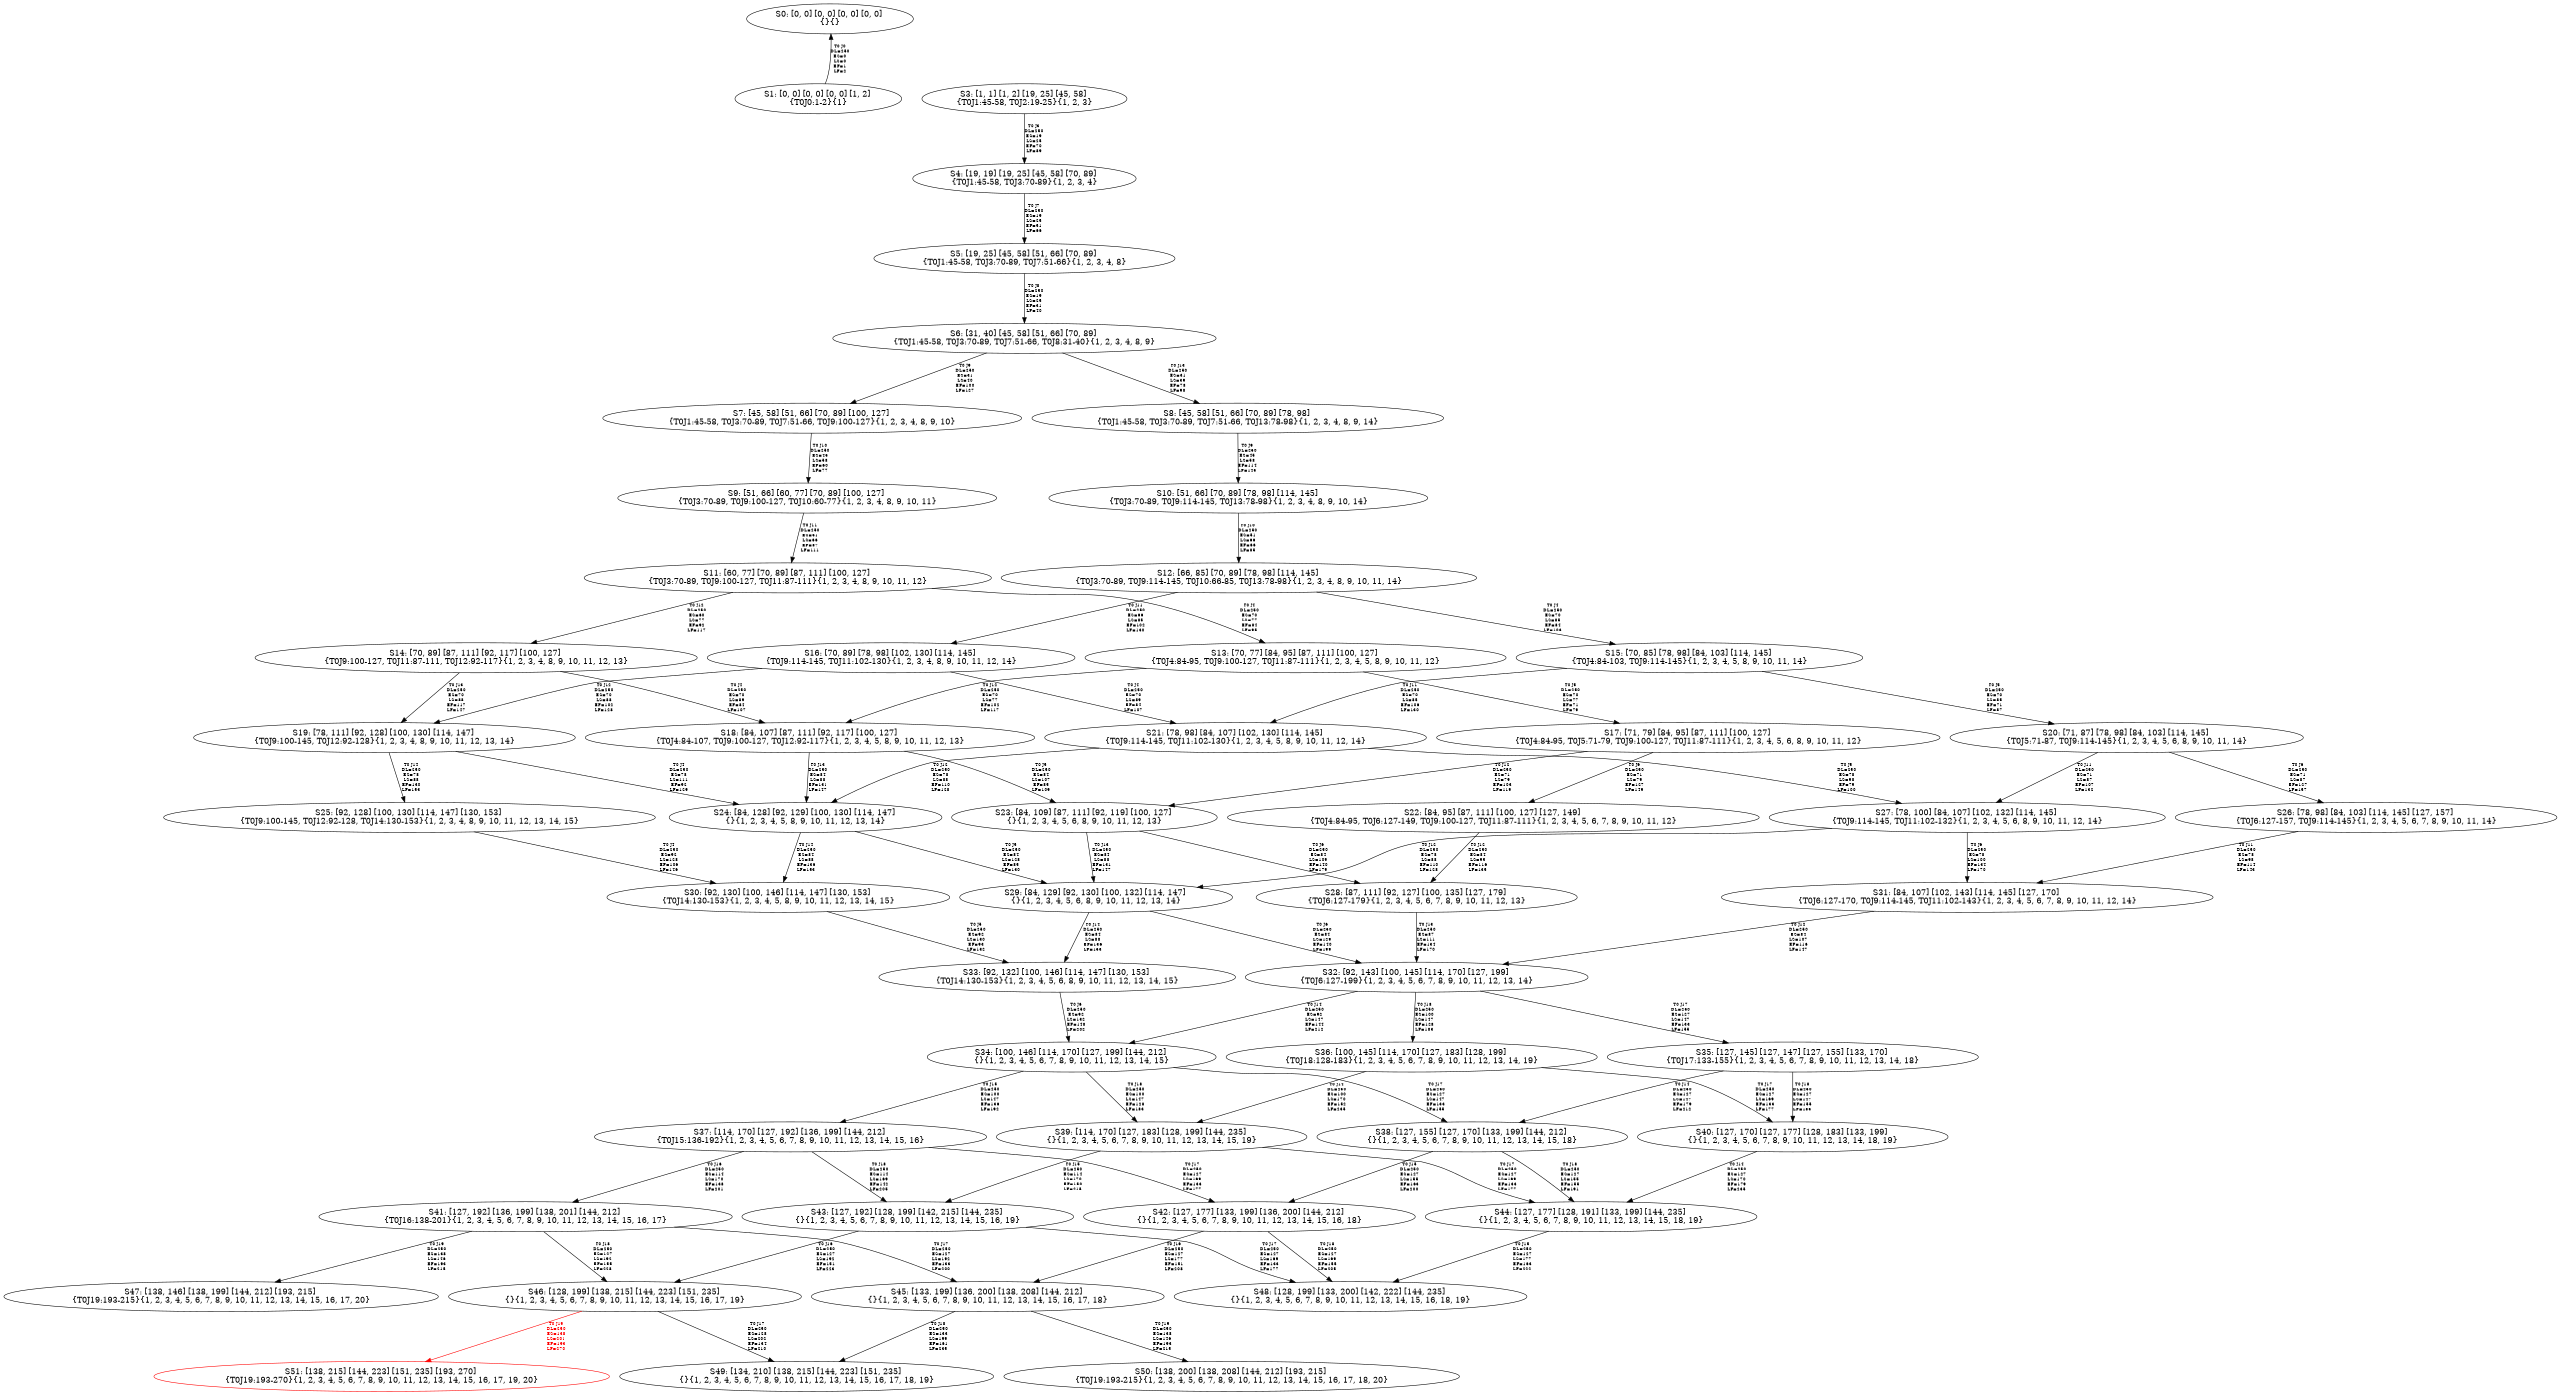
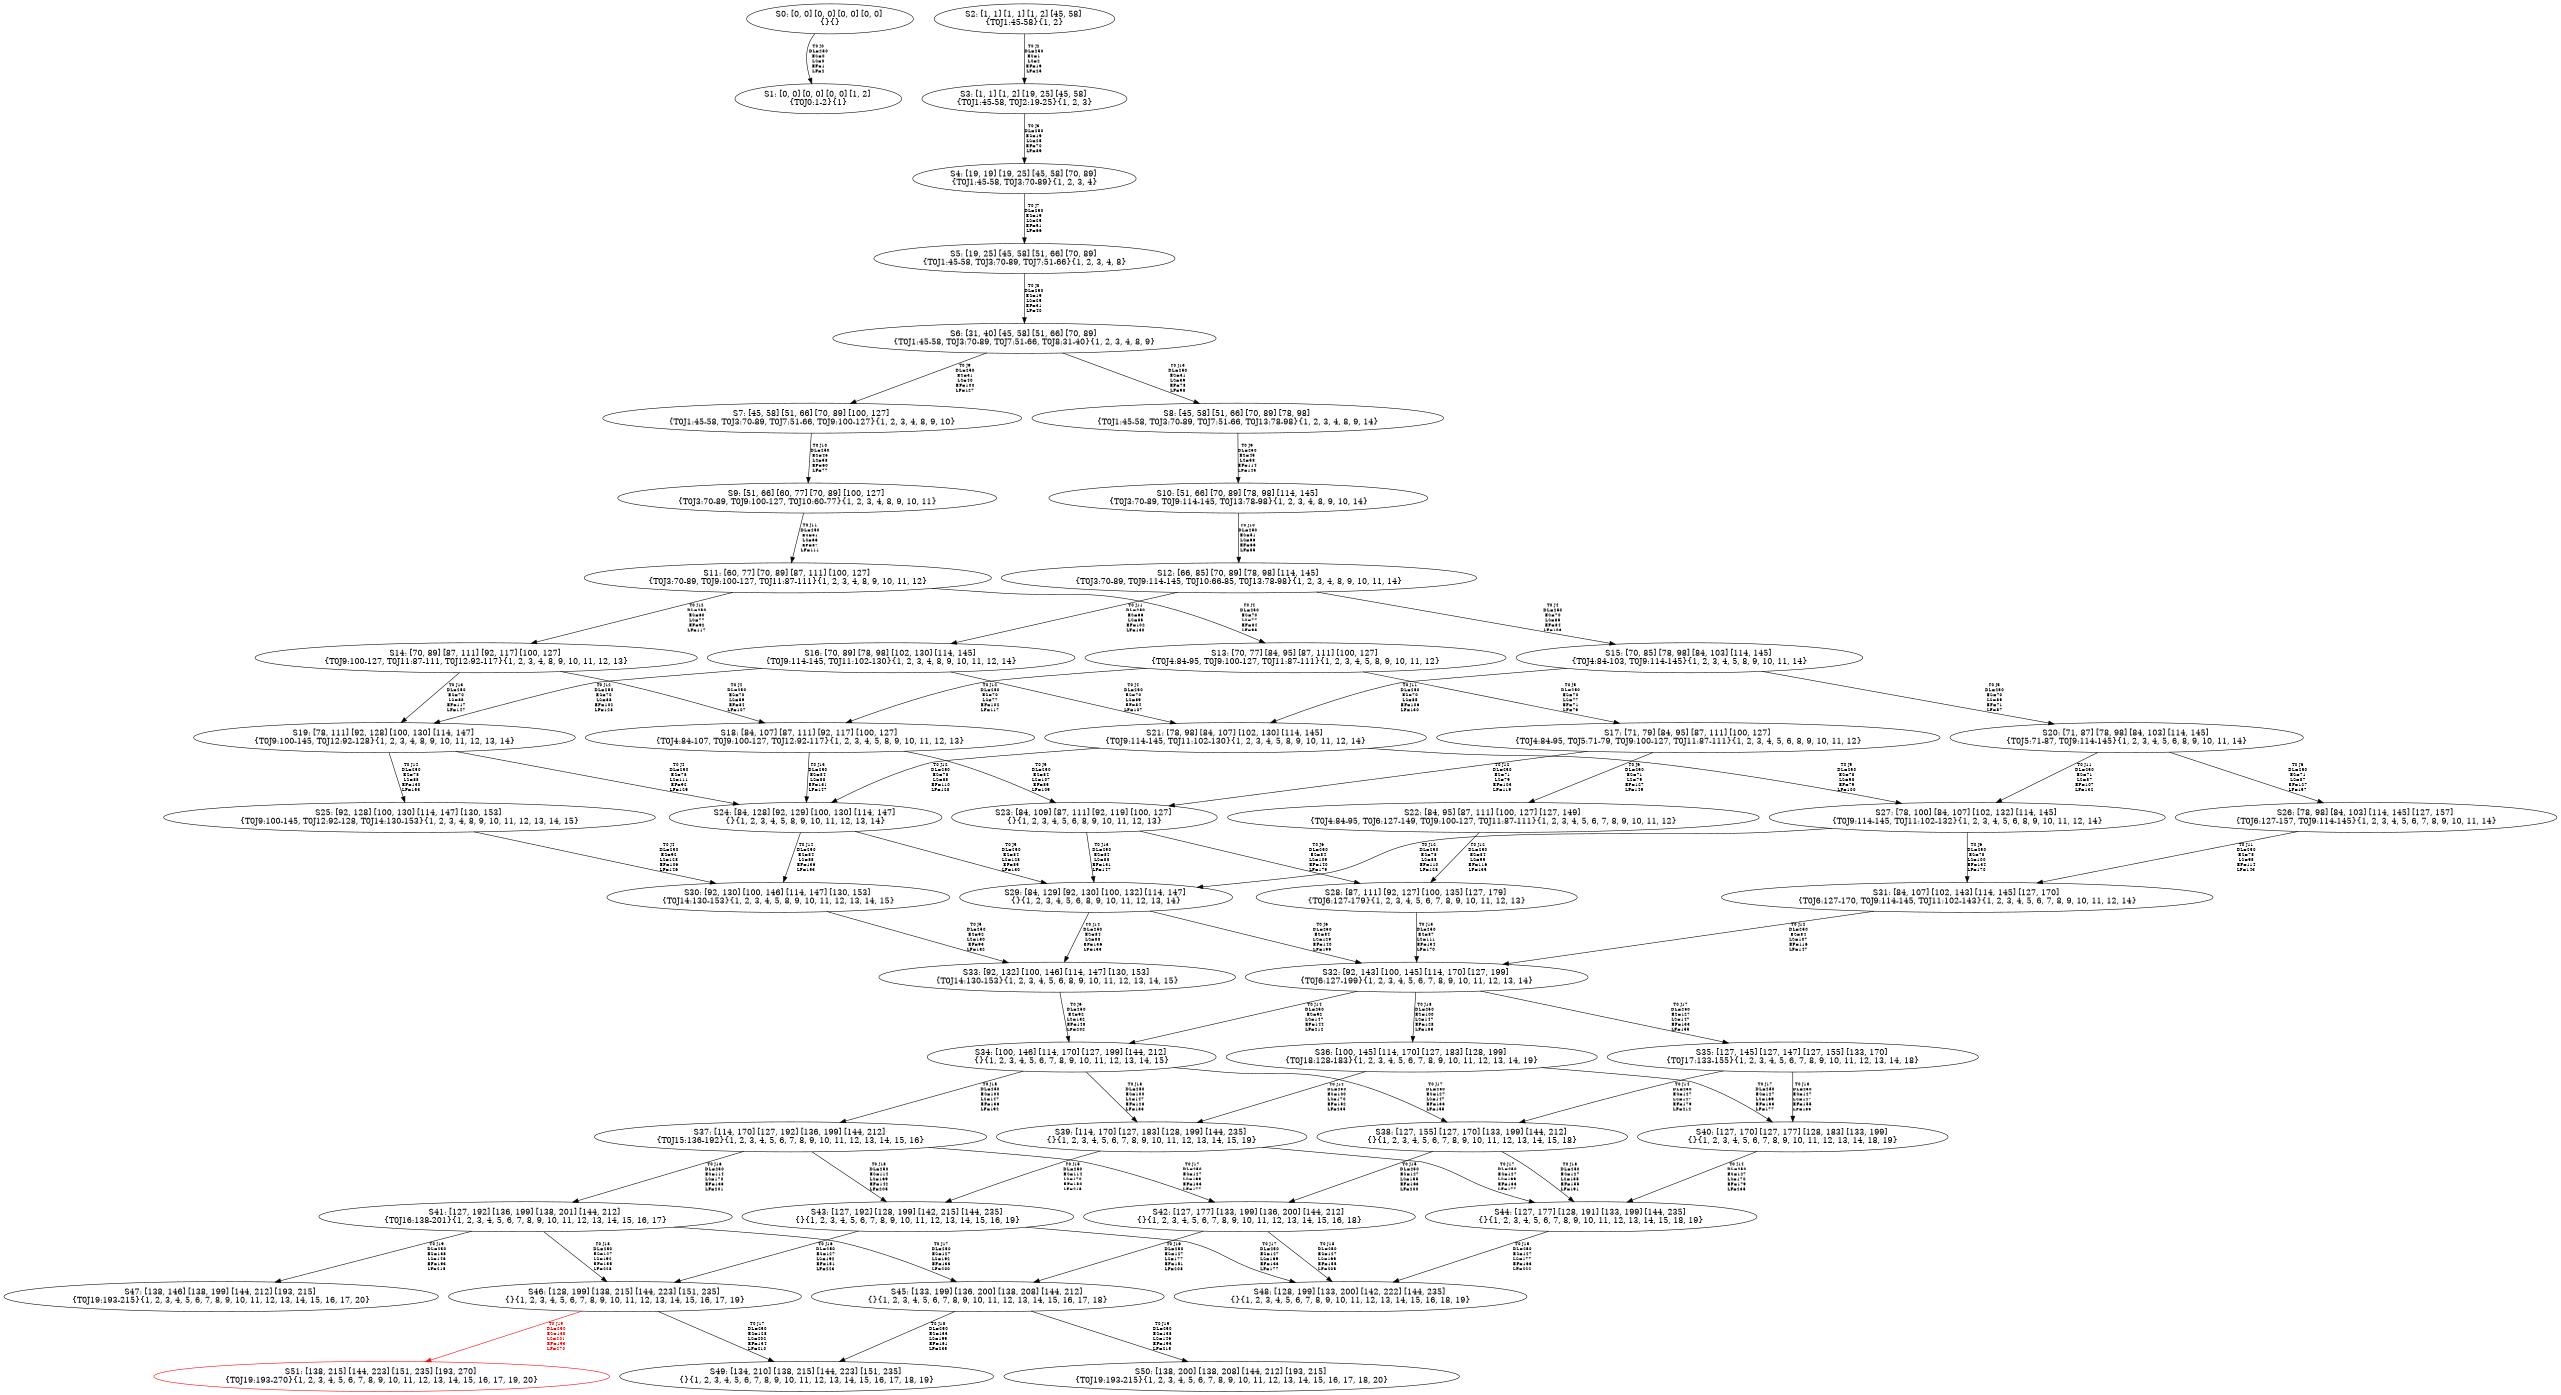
node "S2: [1, 1] [1, 1] [1, 2] [45, 58] {T0J1:45-58}{1, 2}": added
edge "S1: [0, 0] [0, 0] [0, 0] [1, 2] {T0J0:1-2}{1}" -> "S0: [0, 0] [0, 0] [0, 0] [0, 0] {}{}": reversed
